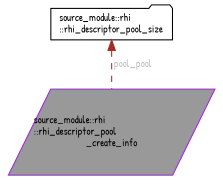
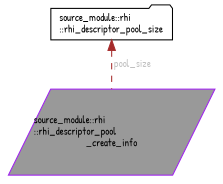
edge "source_module::rhi ::rhi_descriptor_pool _create_info" -> "source_module::rhi ::rhi_descriptor_pool_size": label " pool_pool" -> " pool_size"
